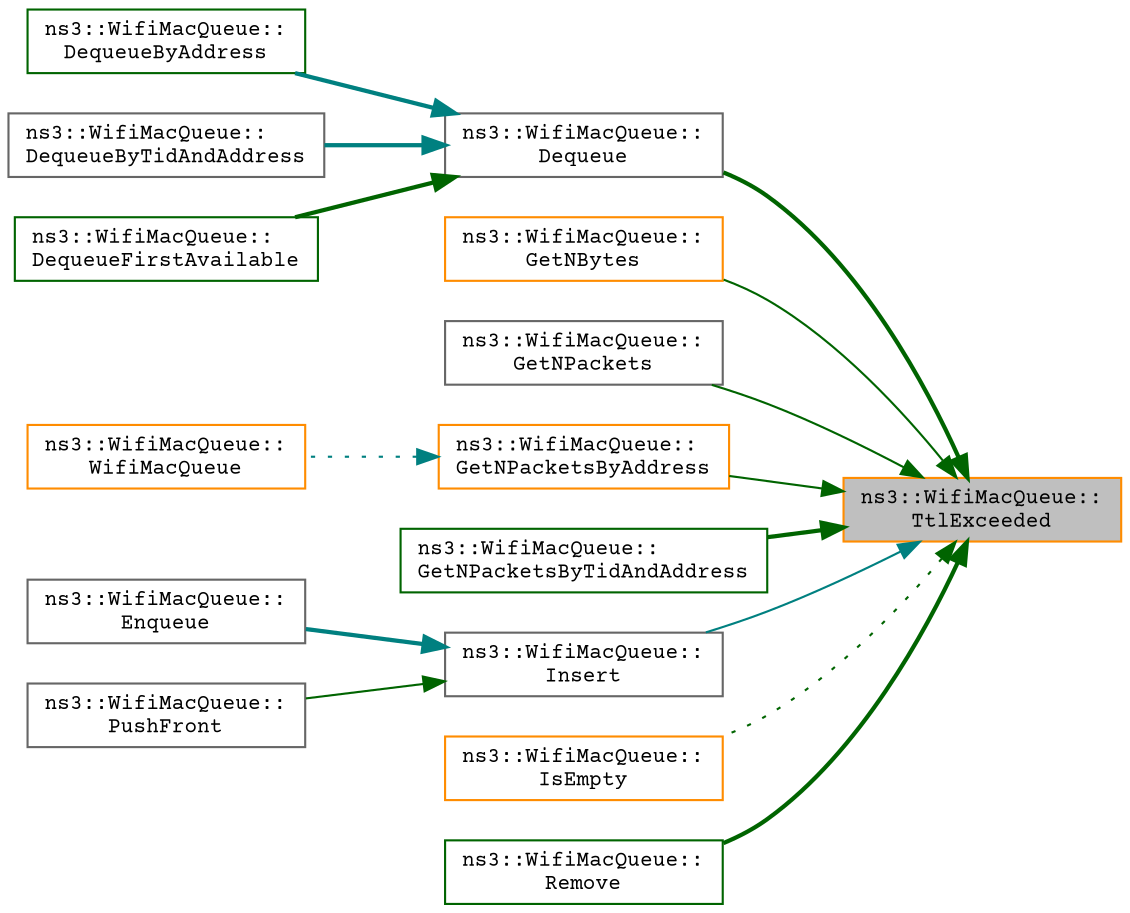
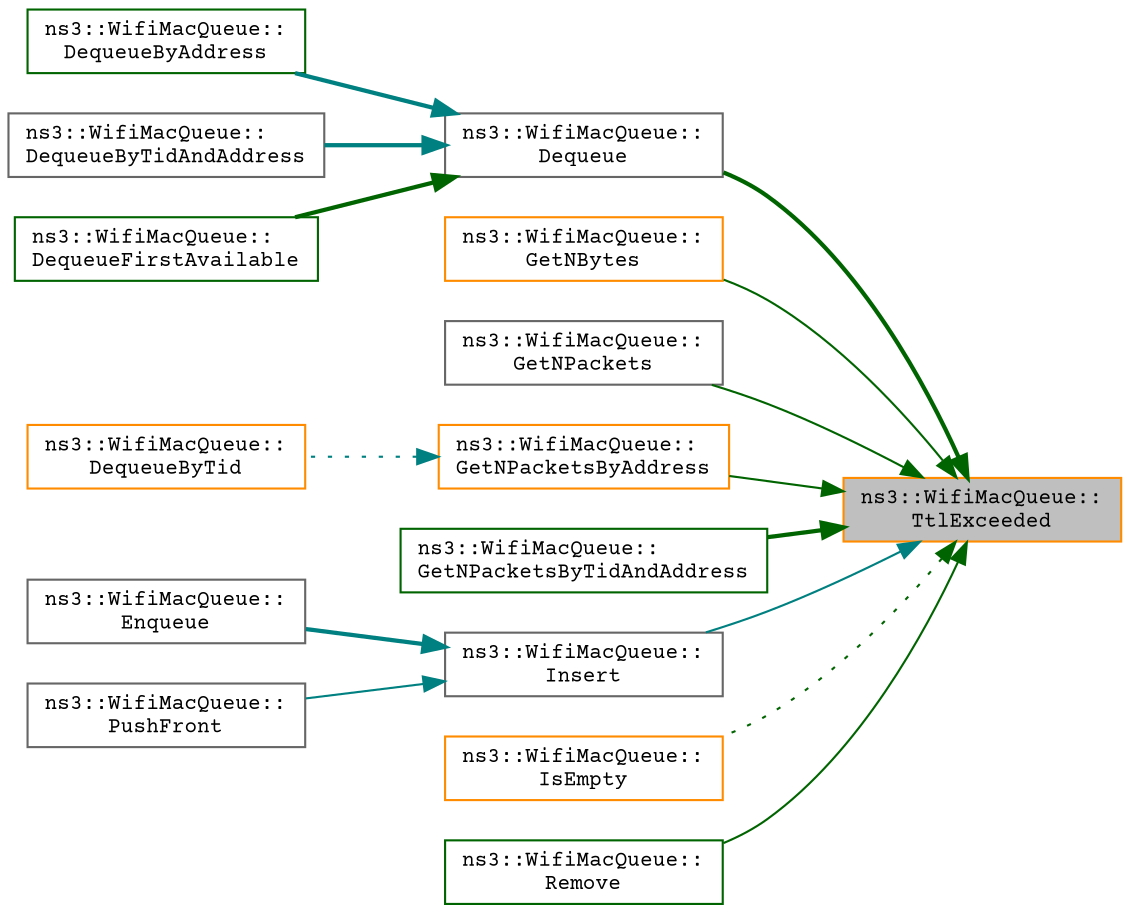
node "ns3::WifiMacQueue:: WifiMacQueue": label "ns3::WifiMacQueue:: WifiMacQueue" -> "ns3::WifiMacQueue:: DequeueByTid"
edge "ns3::WifiMacQueue:: PushFront" -> "ns3::WifiMacQueue:: Insert": color darkgreen -> teal
edge "ns3::WifiMacQueue:: Remove" -> "ns3::WifiMacQueue:: TtlExceeded": style bold -> solid
